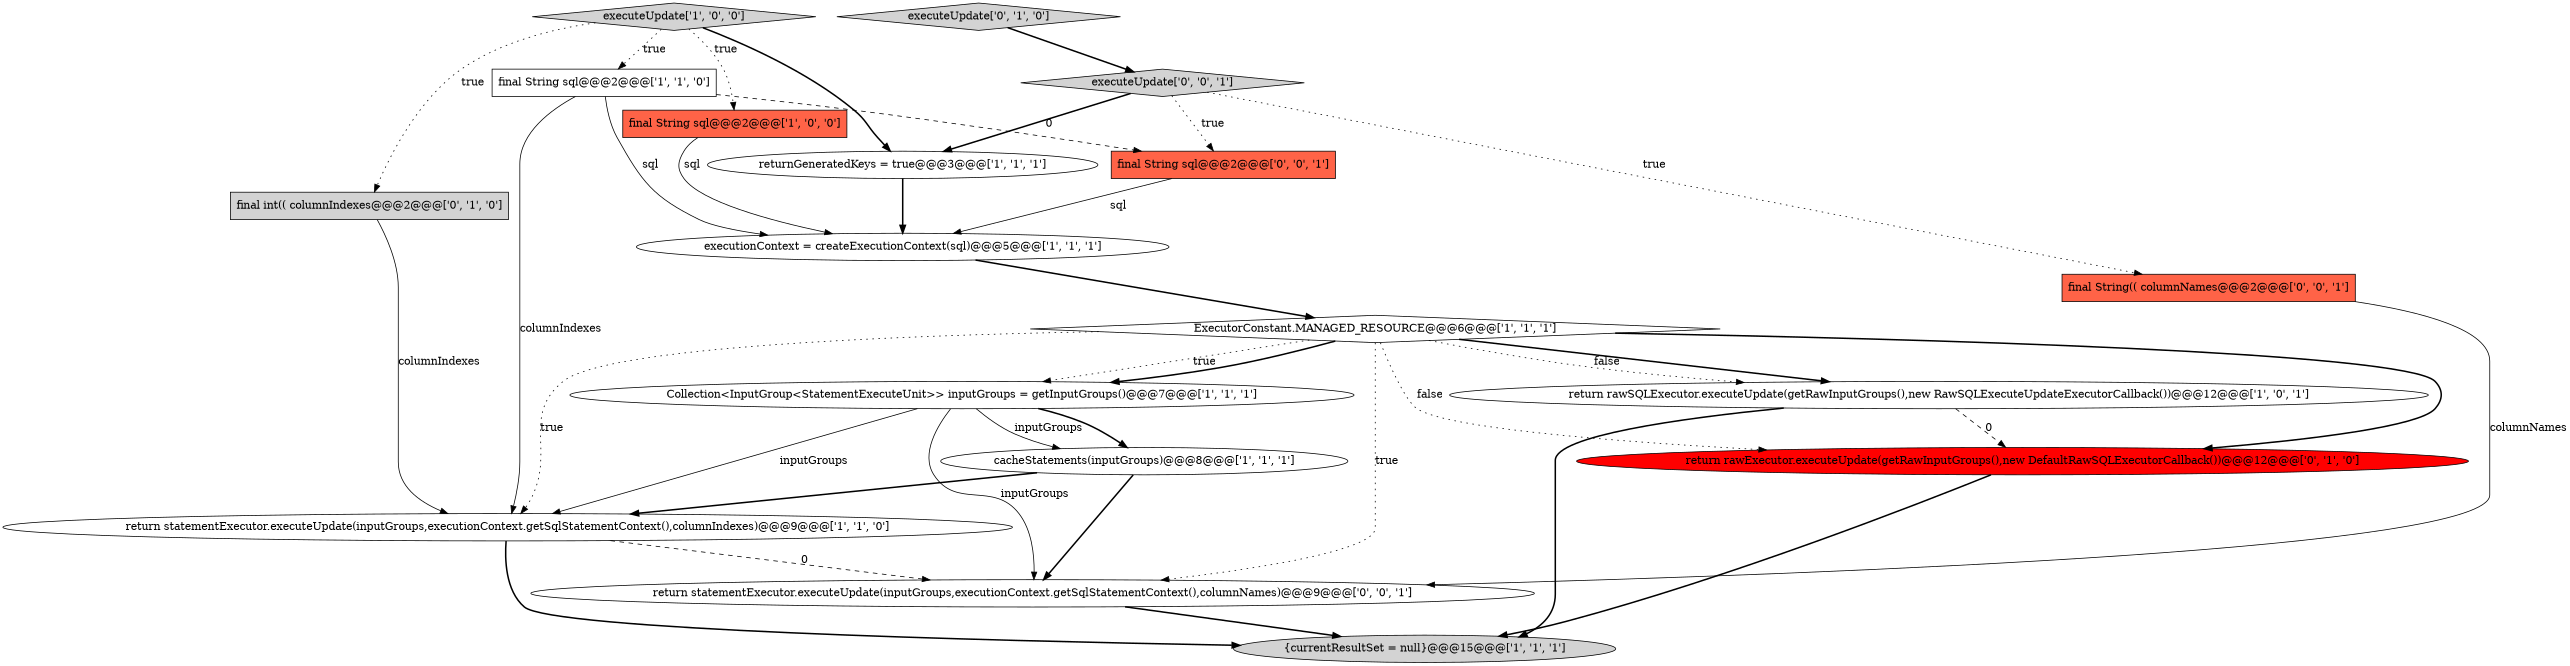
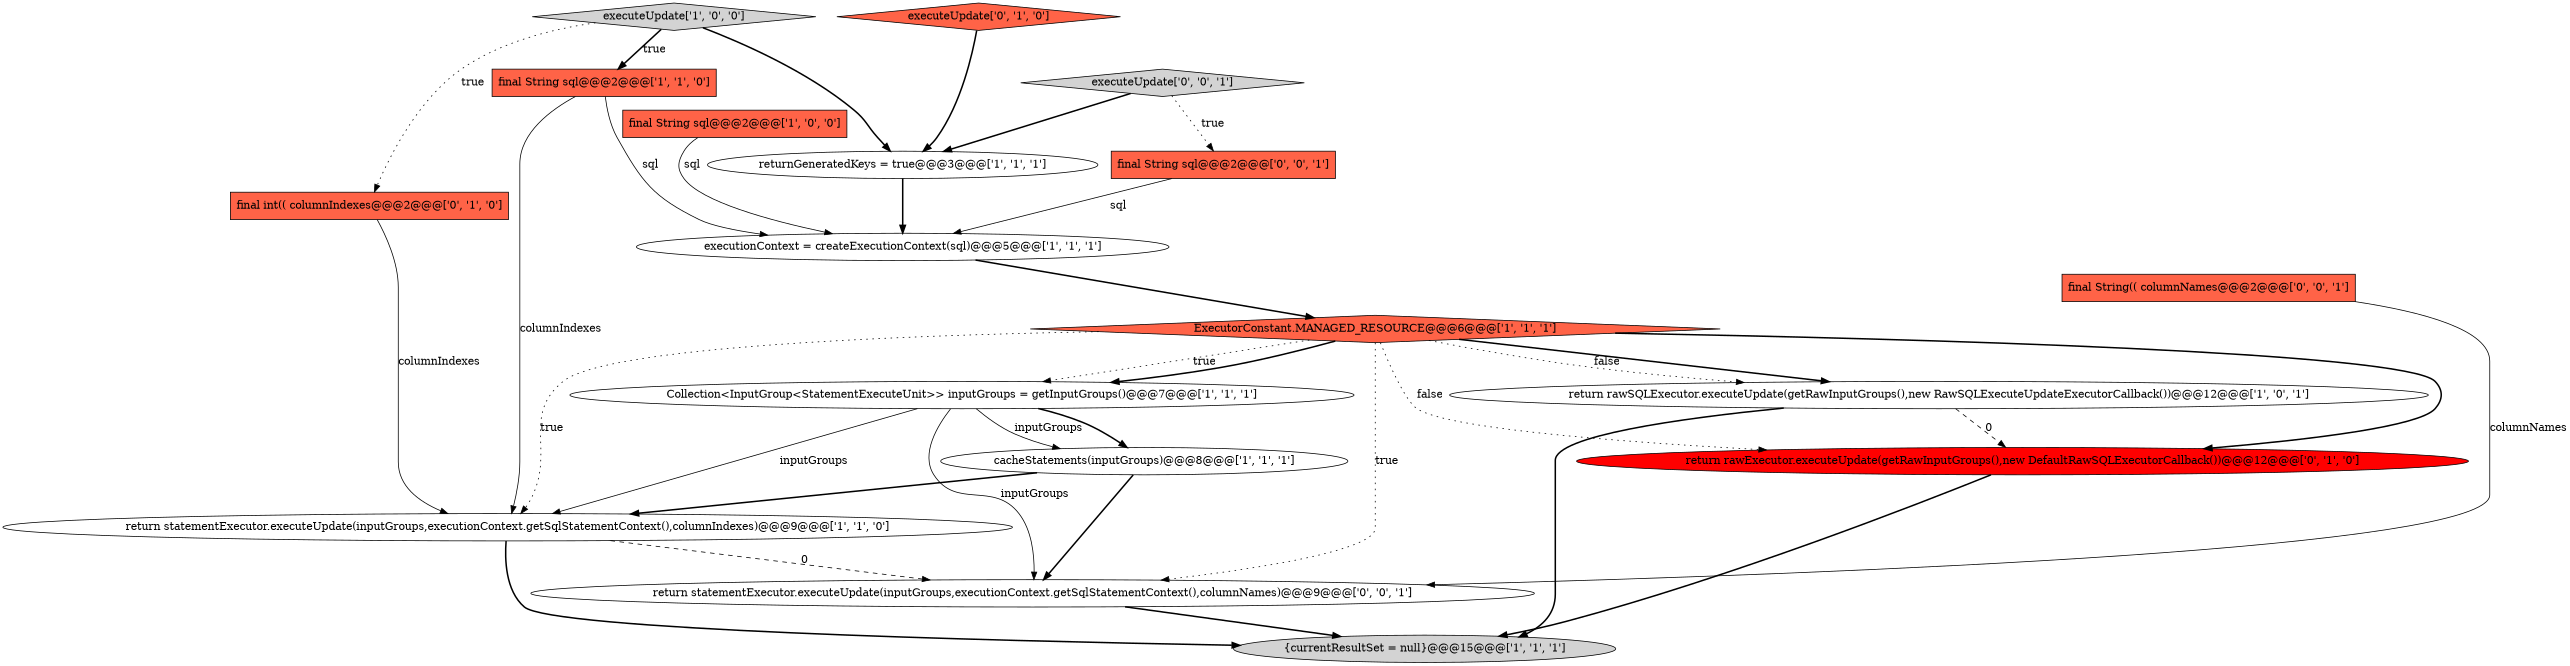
node "executeUpdate['0', '1', '0']": fillcolor lightgray -> tomato
edge "executeUpdate['1', '0', '0']" -> "final String sql@@@2@@@['1', '1', '0']": style dotted -> bold
edge "executeUpdate['0', '1', '0']" -> "executeUpdate['0', '0', '1']": now "executeUpdate['0', '1', '0']" -> "returnGeneratedKeys = true@@@3@@@['1', '1', '1']"
edge "executeUpdate['1', '0', '0']" -> "final String sql@@@2@@@['1', '0', '0']": removed, label "true"
node "final String sql@@@2@@@['1', '1', '0']": fillcolor white -> tomato
edge "final String sql@@@2@@@['1', '1', '0']" -> "final String sql@@@2@@@['0', '0', '1']": removed, label "0"
edge "executeUpdate['0', '0', '1']" -> "final String(( columnNames@@@2@@@['0', '0', '1']": removed, label "true"
node "final int(( columnIndexes@@@2@@@['0', '1', '0']": fillcolor lightgray -> tomato
node "ExecutorConstant.MANAGED_RESOURCE@@@6@@@['1', '1', '1']": fillcolor white -> tomato
